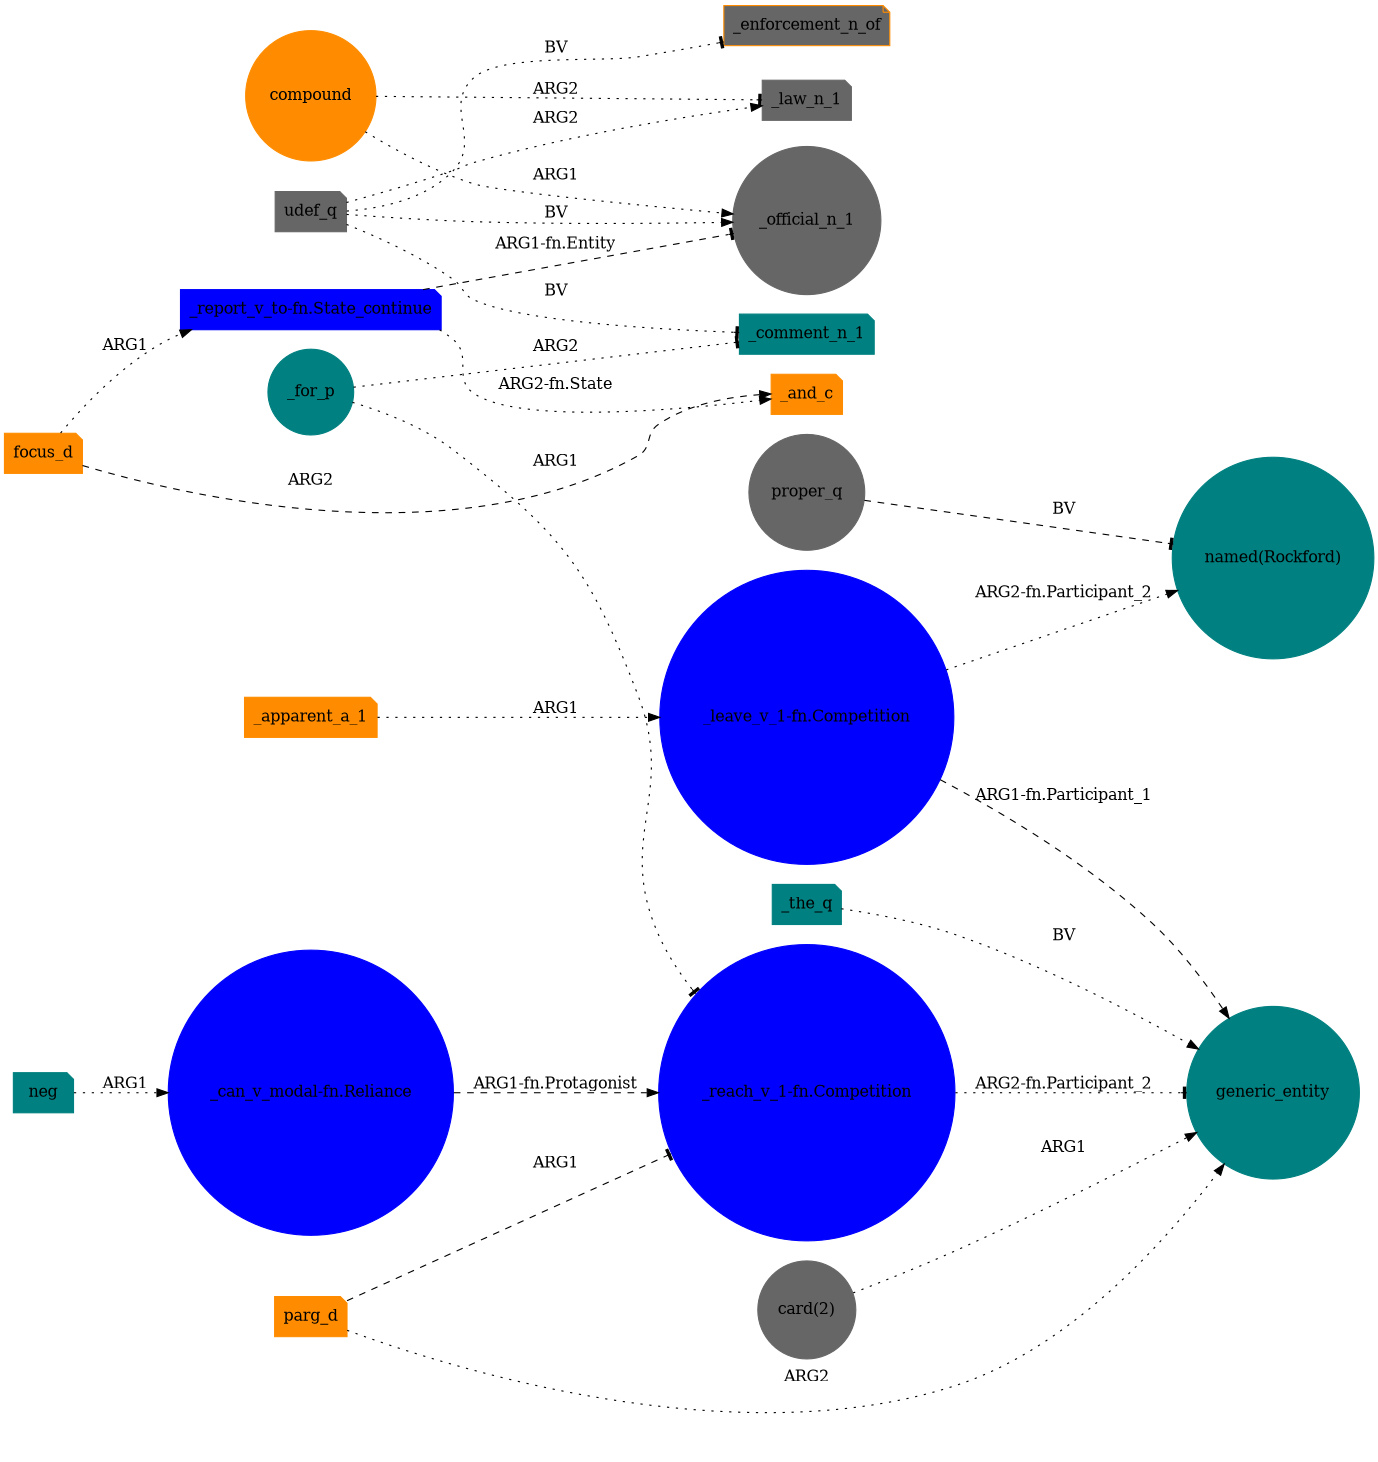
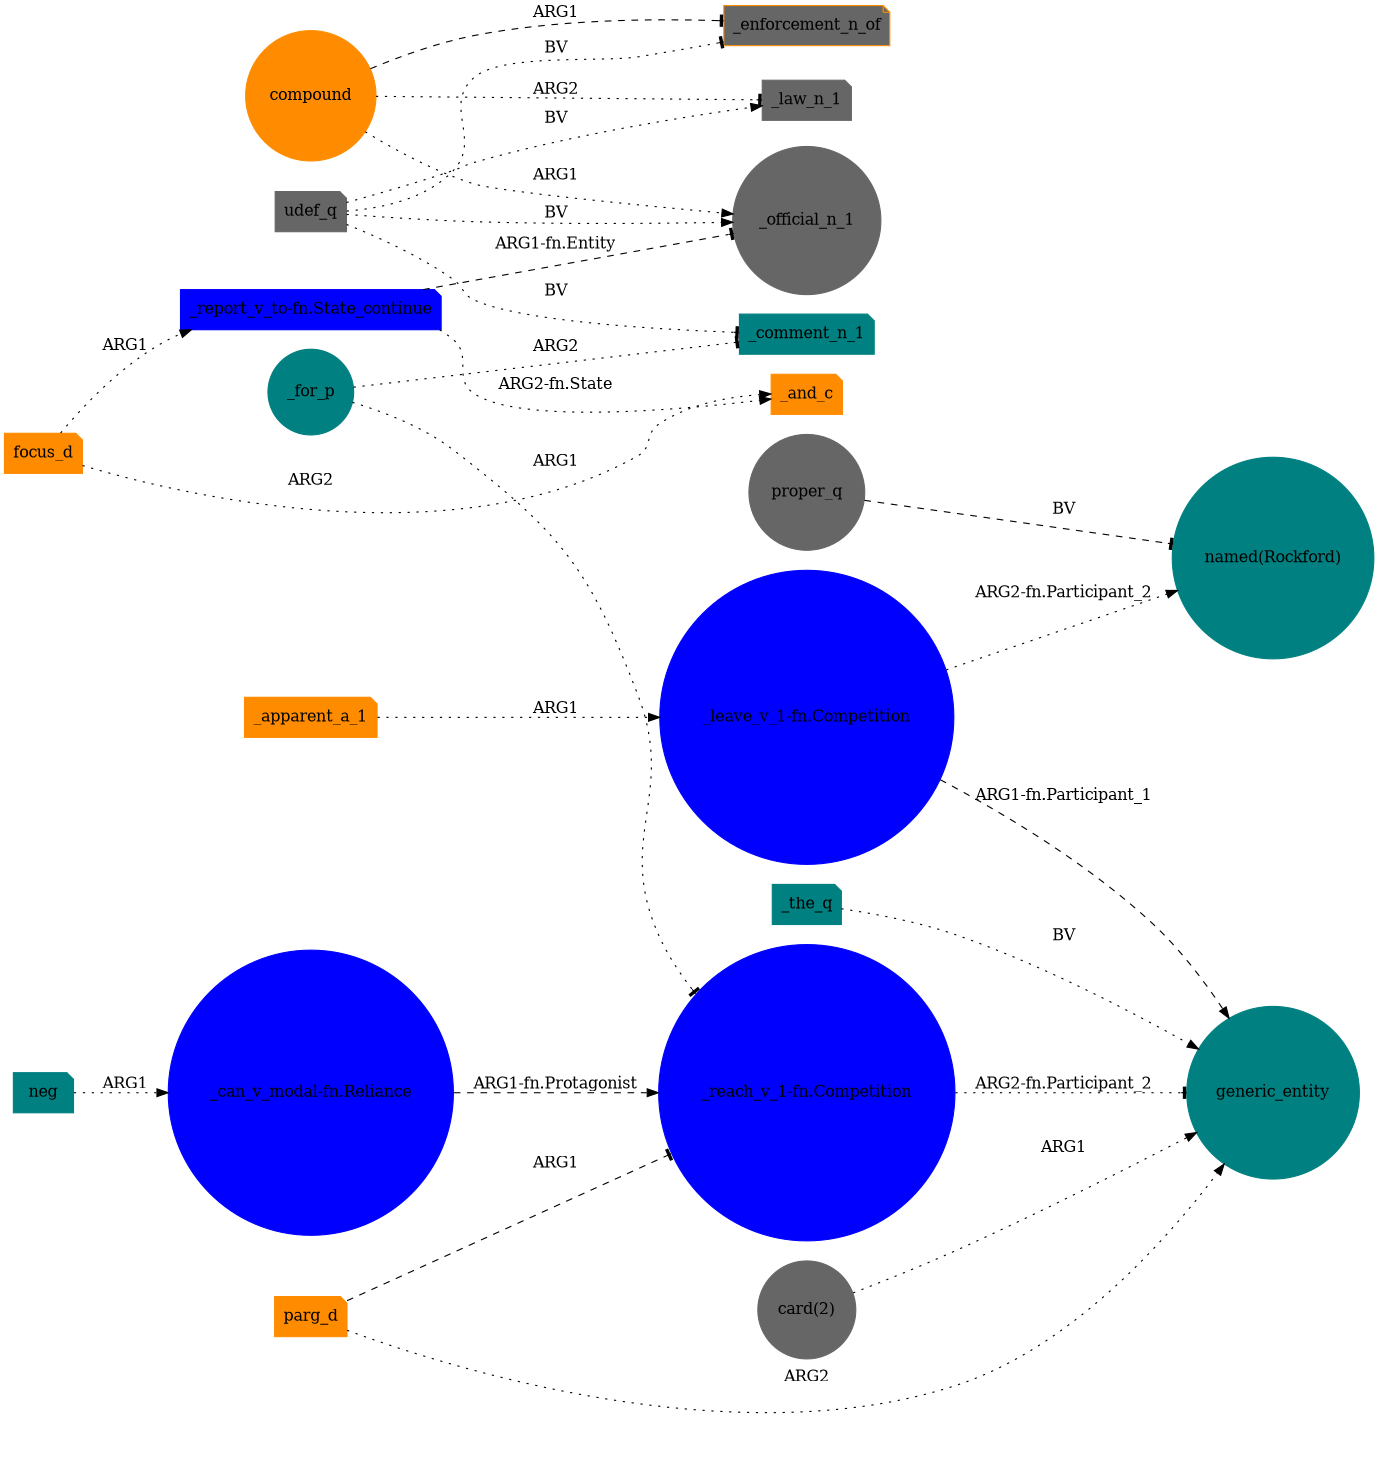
edge "compound" -> "_enforcement_n_of": added, label "ARG1"
edge "udef_q" -> "_law_n_1": label "ARG2" -> "BV"
edge "focus_d" -> "_and_c": style dashed -> dotted
